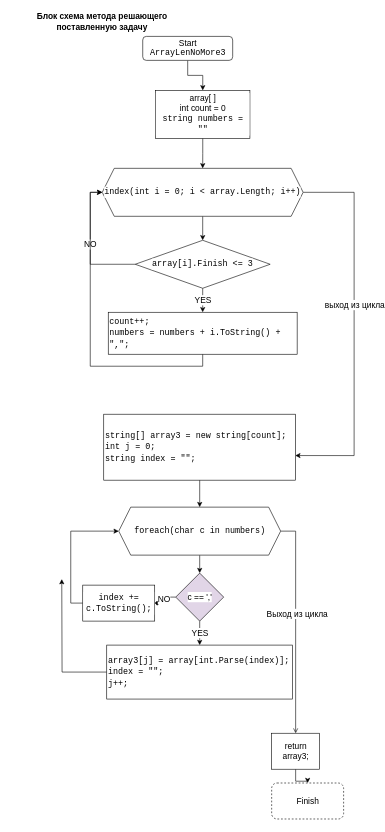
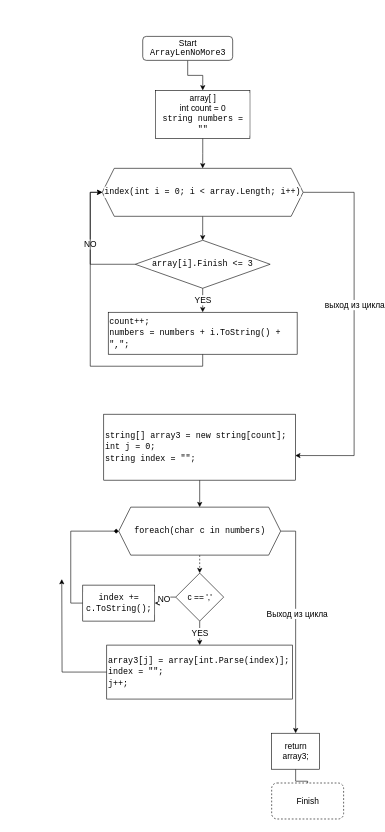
node "Блок схема метода решающего поставленную задачу": removed
edge "index += c.ToString();" -> "foreach(char c in numbers)": arrowhead classic -> diamond
edge "foreach(char c in numbers)" -> "с == ','": style solid -> dashed
node "с == ','": fillcolor #e1d5e7 -> #ffffff
edge "с == ','" -> "index += c.ToString();": arrowhead diamond -> classic
edge "foreach(char c in numbers)" -> "return array3;": arrowhead open -> classic
edge "return array3;" -> "Finish": arrowhead classic -> none
